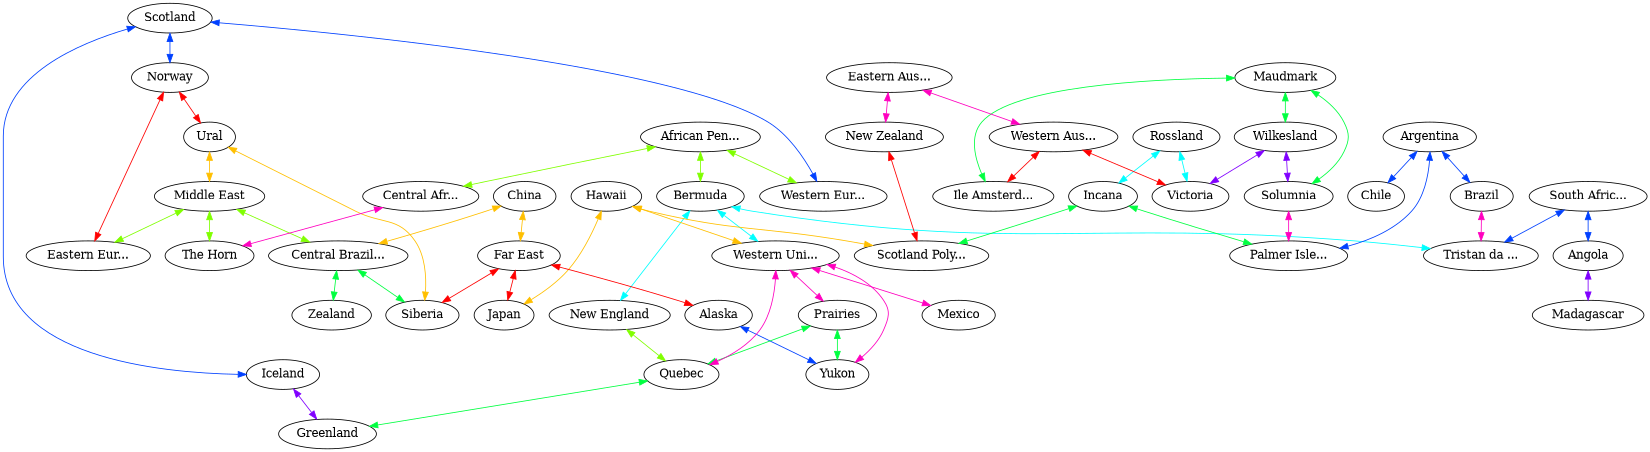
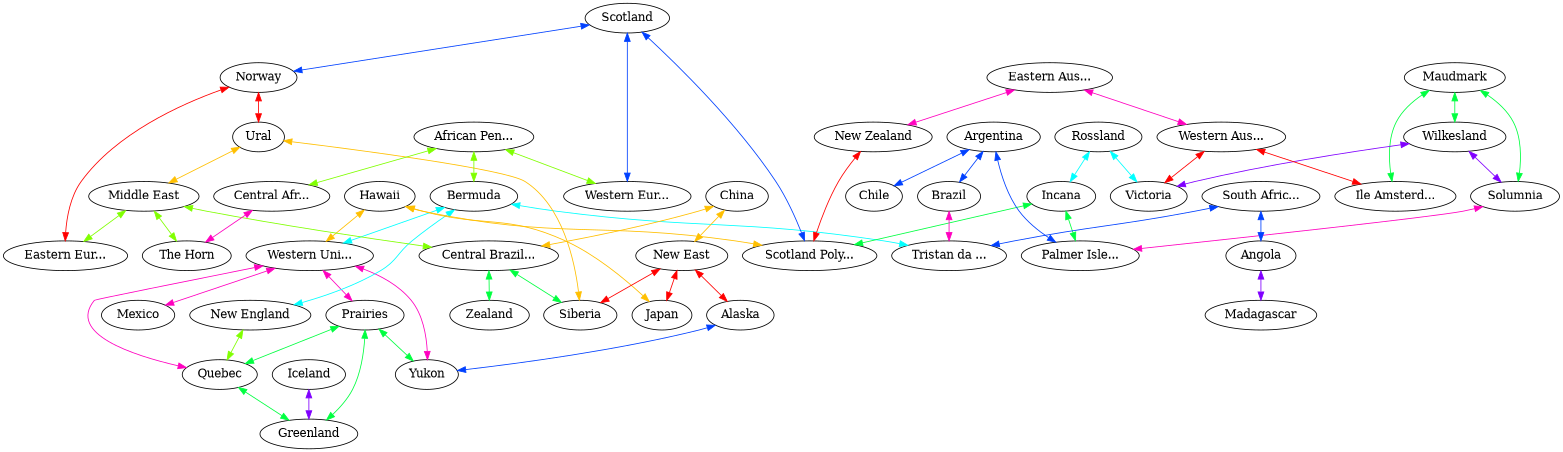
edge "Scotland" -- "Iceland": now "Scotland" -- "Scotland Poly..."
node "Far East": label "Far East" -> "New East"
edge "Prairies" -- "Greenland": added
